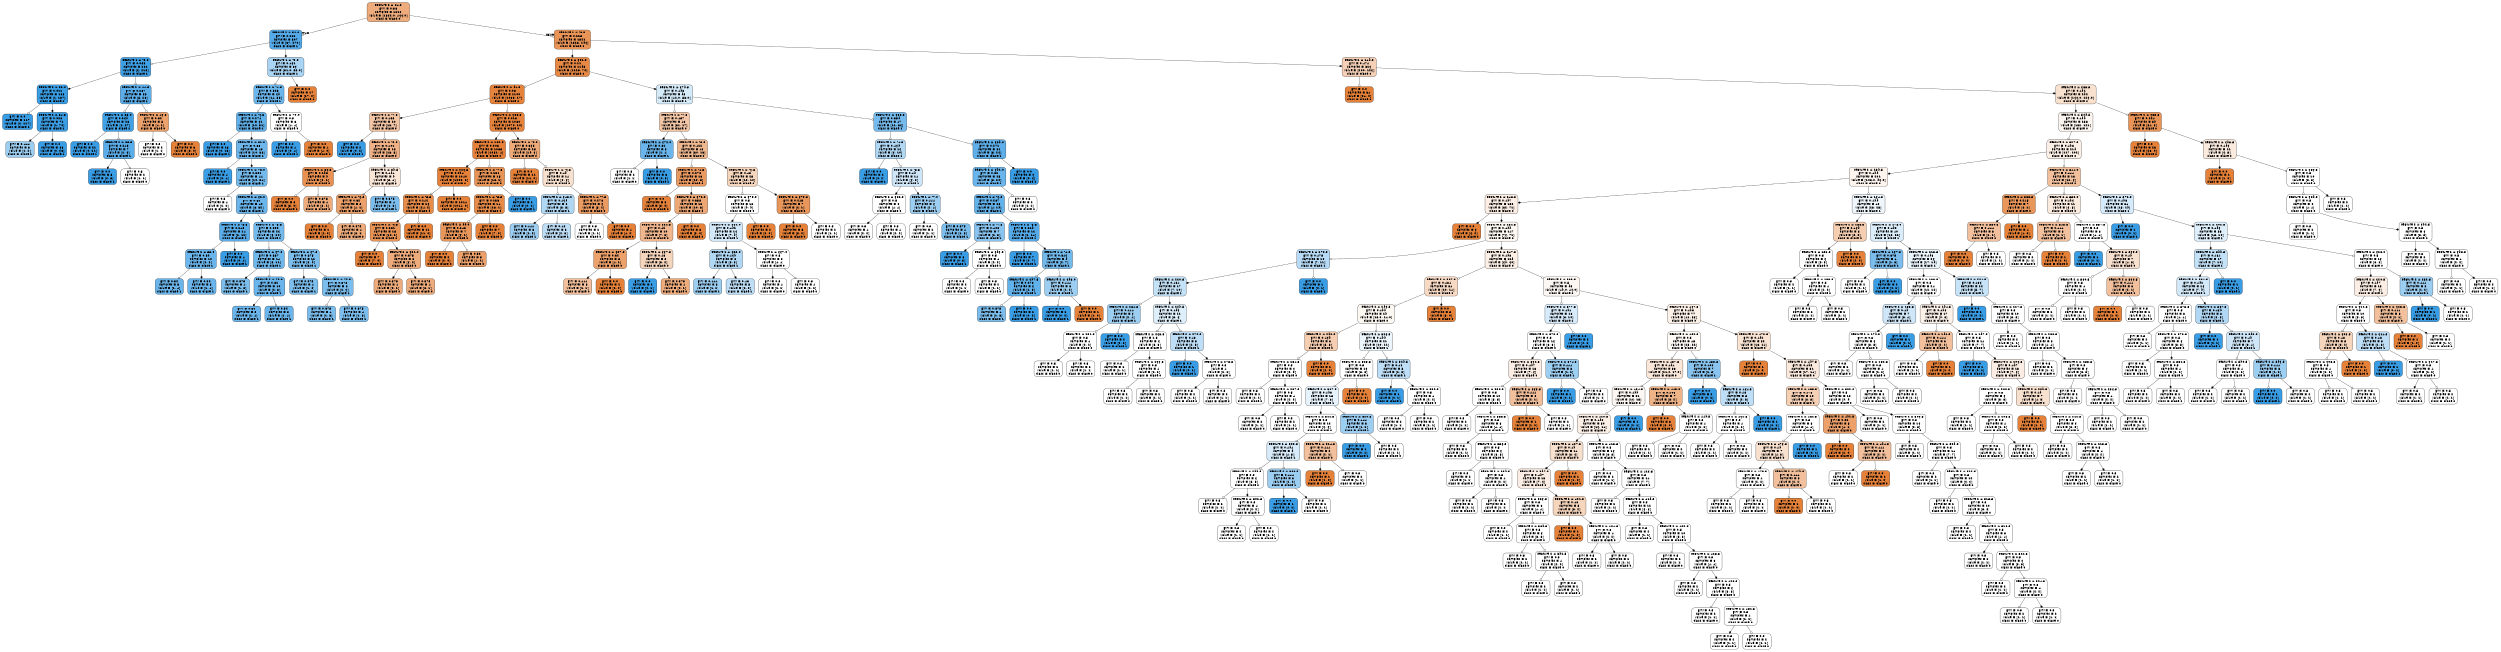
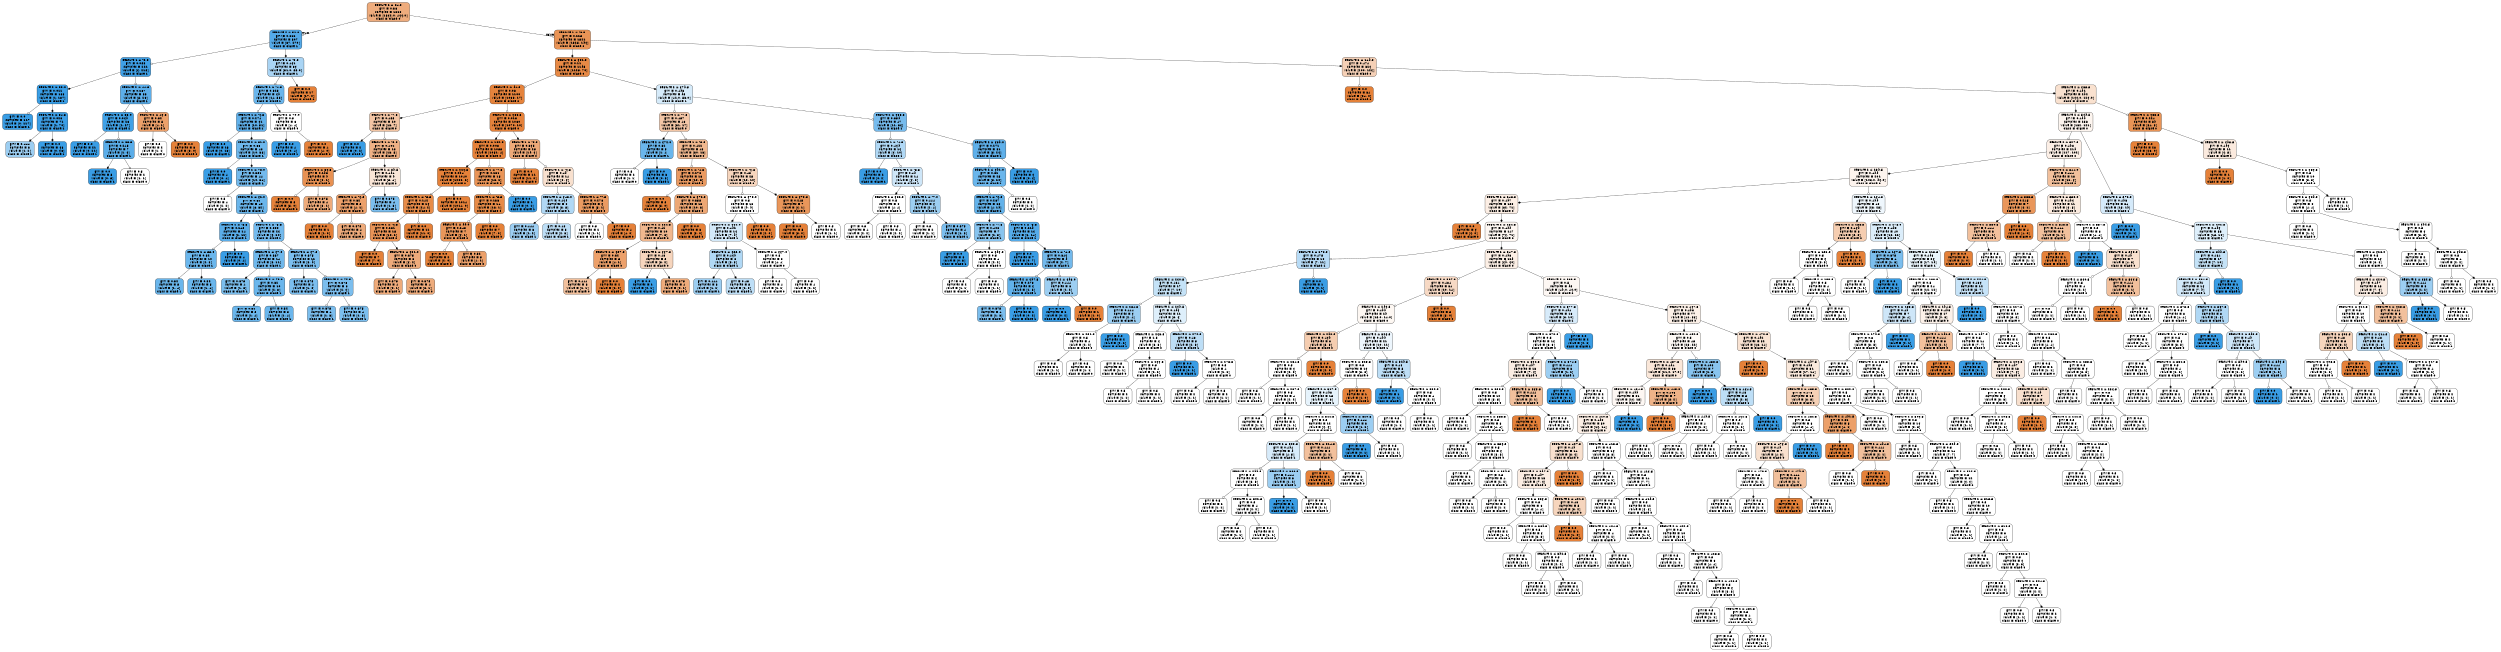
edge "Feature 2 ≤ 544.0" -> "Feature 2 ≤ 572.5": now "Feature 2 ≤ 569.5" -> "Feature 2 ≤ 572.5"
edge "Feature 2 ≤ 164.5" -> "Feature 2 ≤ 175.0": added
node "Feature 2 ≤ 194.5": text "gini = 0.498" -> "samples = 0.498"
edge "Feature 2 ≤ 329.5" -> "Feature 2 ≤ 332.5": arrowhead diamond -> odot
